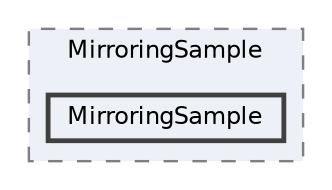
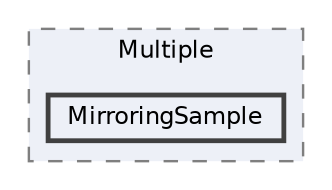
cluster "MirroringSample": label "MirroringSample" -> "Multiple"
